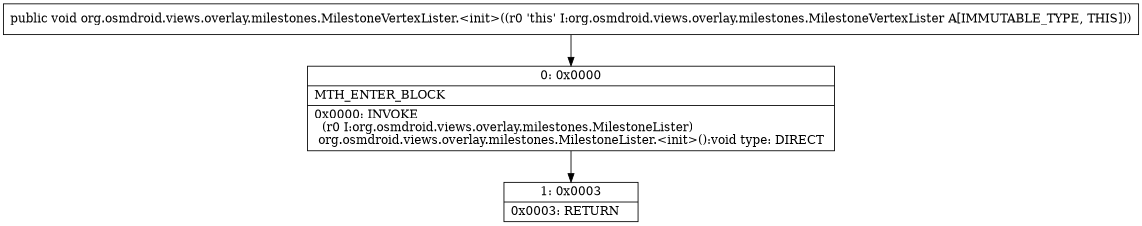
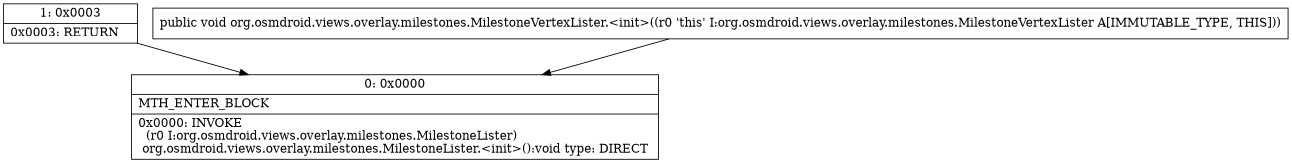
edge "0: 0x0000" -> "1: 0x0003": reversed
